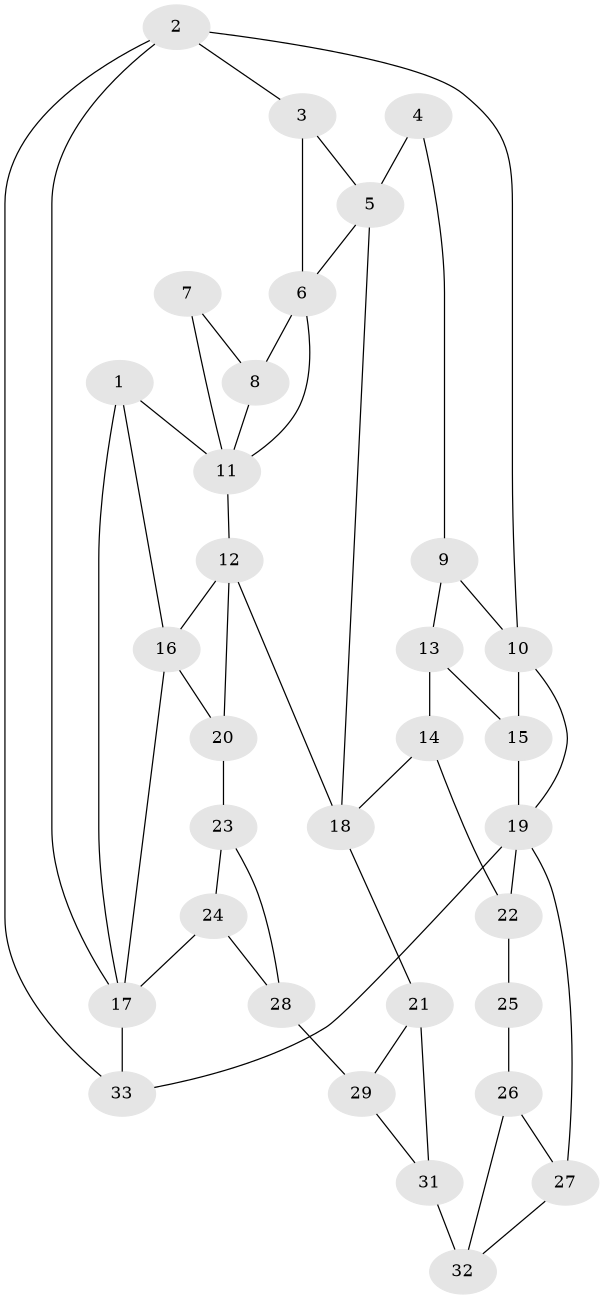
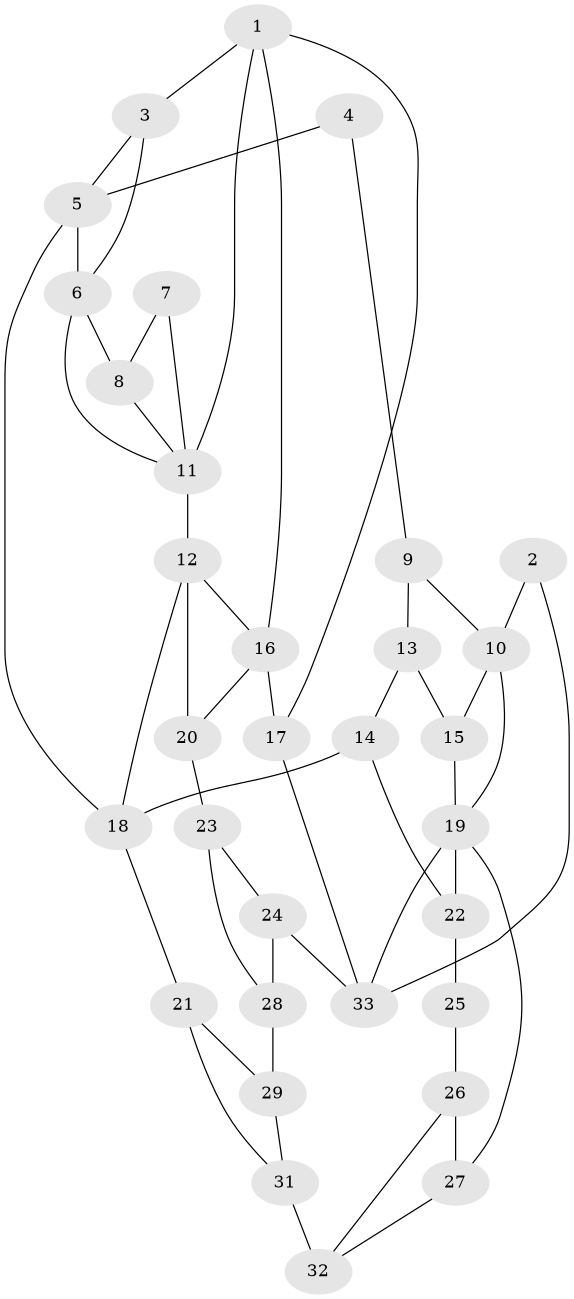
edge "2" -- "3": now "1" -- "3"
edge "2" -- "17": removed
edge "24" -- "17": now "24" -- "33"
